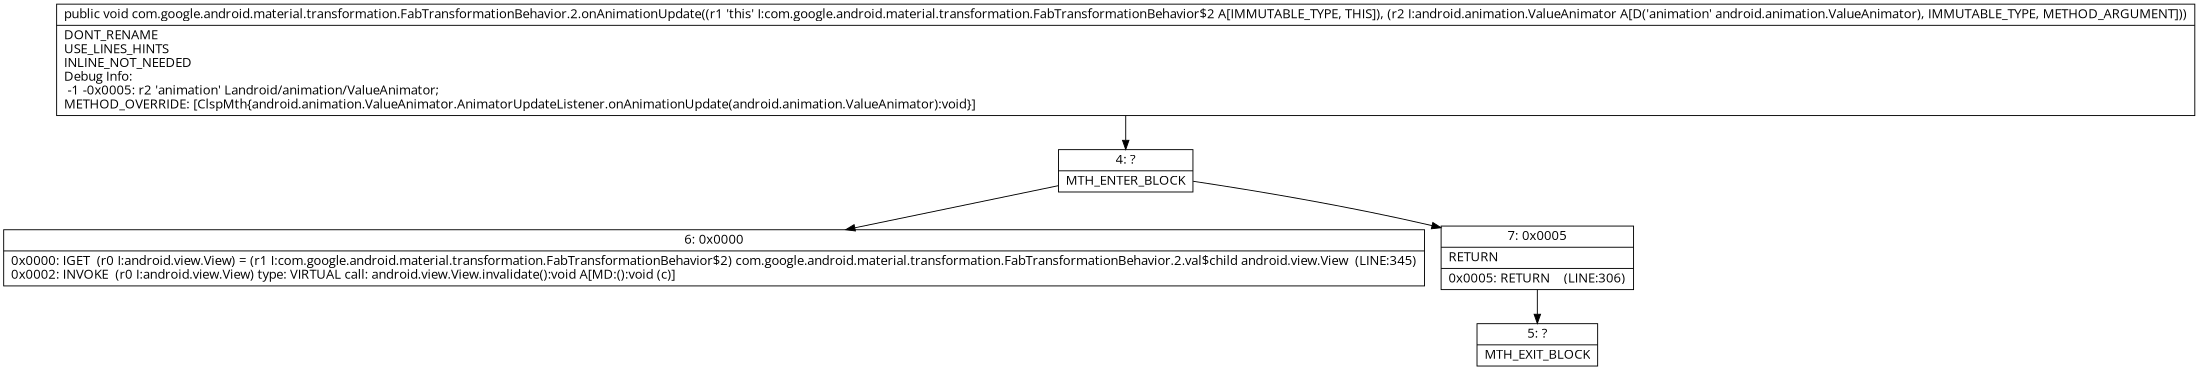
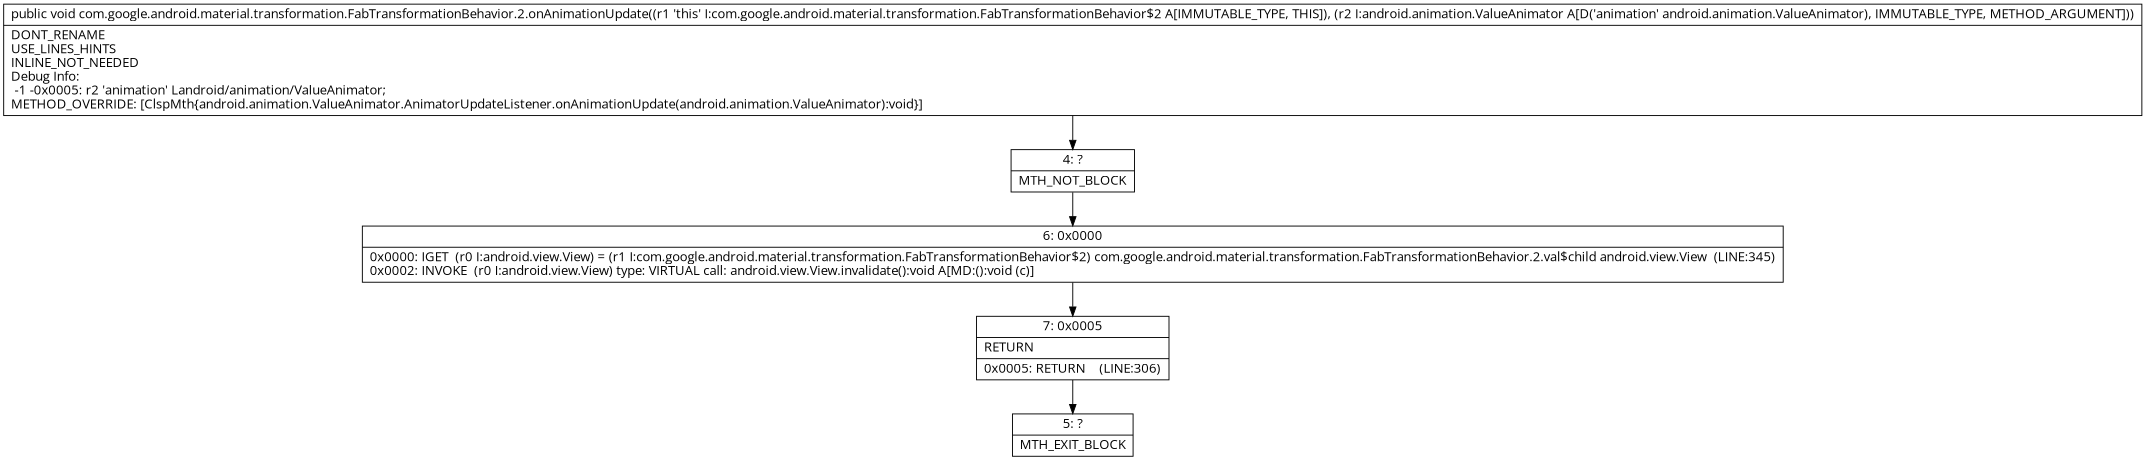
node "4: ?": text "MTH_ENTER_BLOCK" -> "MTH_NOT_BLOCK"
edge "4: ?" -> "7: 0x0005": now "6: 0x0000" -> "7: 0x0005"
